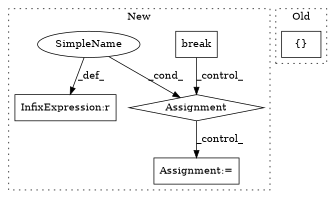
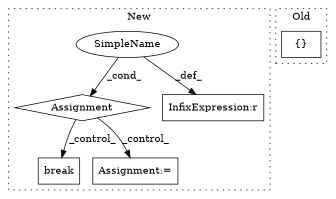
edge "break" -> "Assignment": reversed
